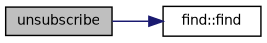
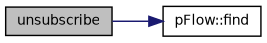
node "find::find": label "find::find" -> "pFlow::find"
